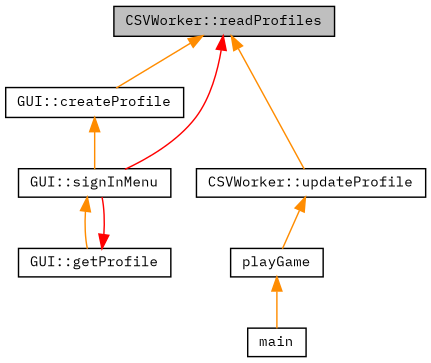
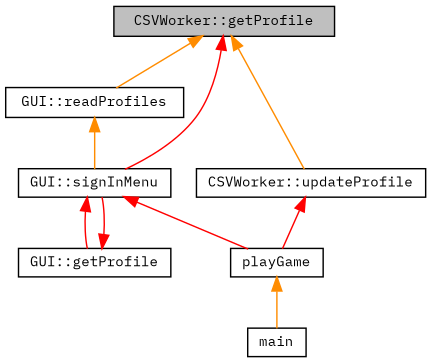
node "CSVWorker::readProfiles": label "CSVWorker::readProfiles" -> "CSVWorker::getProfile"
node "GUI::createProfile": label "GUI::createProfile" -> "GUI::readProfiles"
edge "playGame" -> "GUI::signInMenu": added
edge "GUI::getProfile" -> "GUI::signInMenu": color darkorange -> red
edge "playGame" -> "CSVWorker::updateProfile": color darkorange -> red
